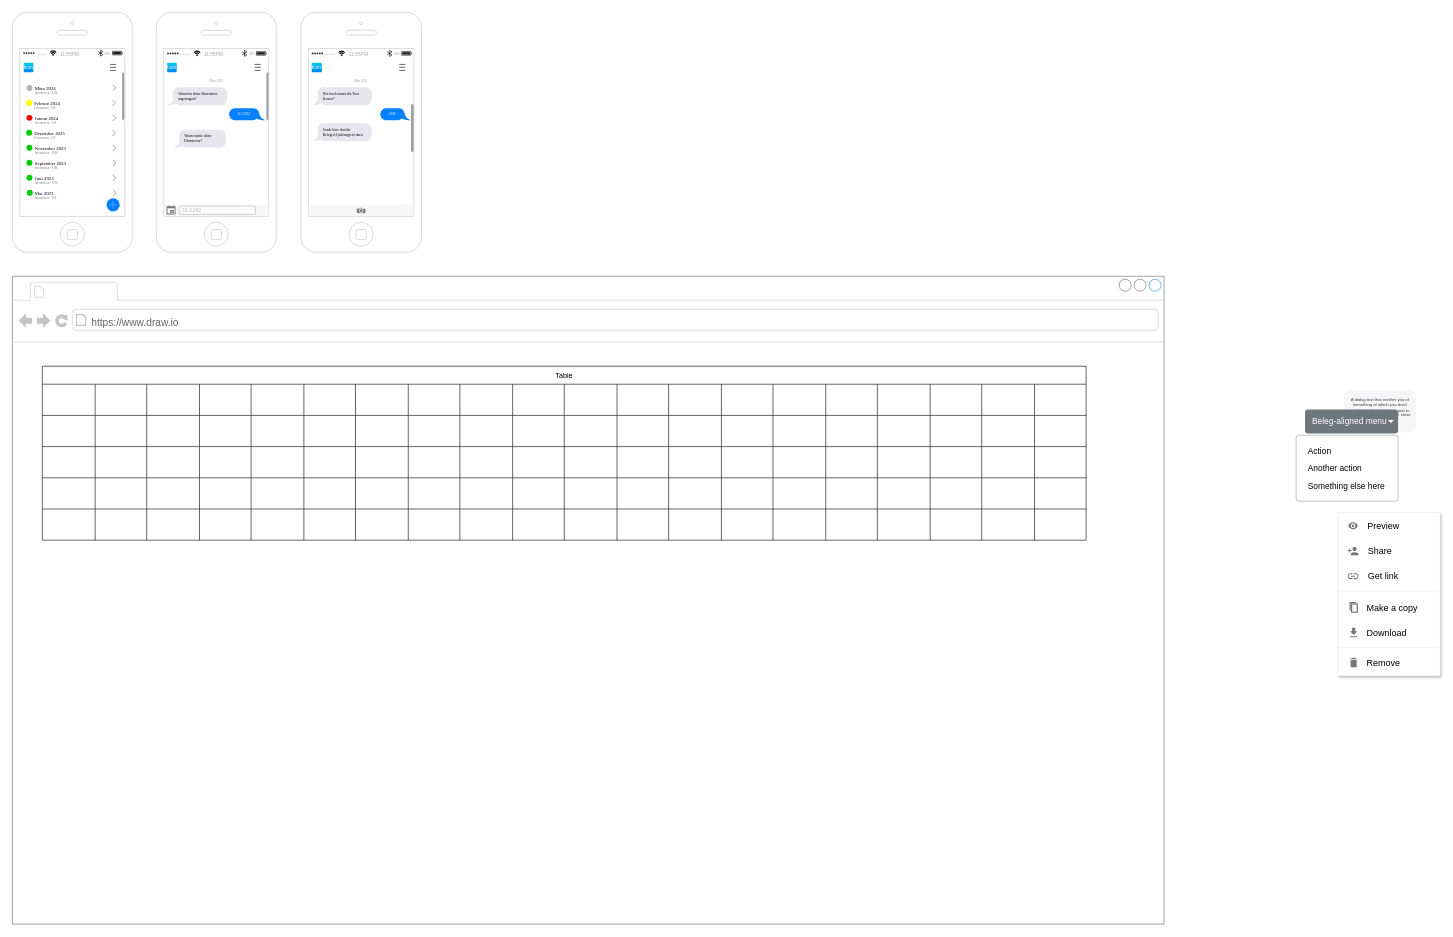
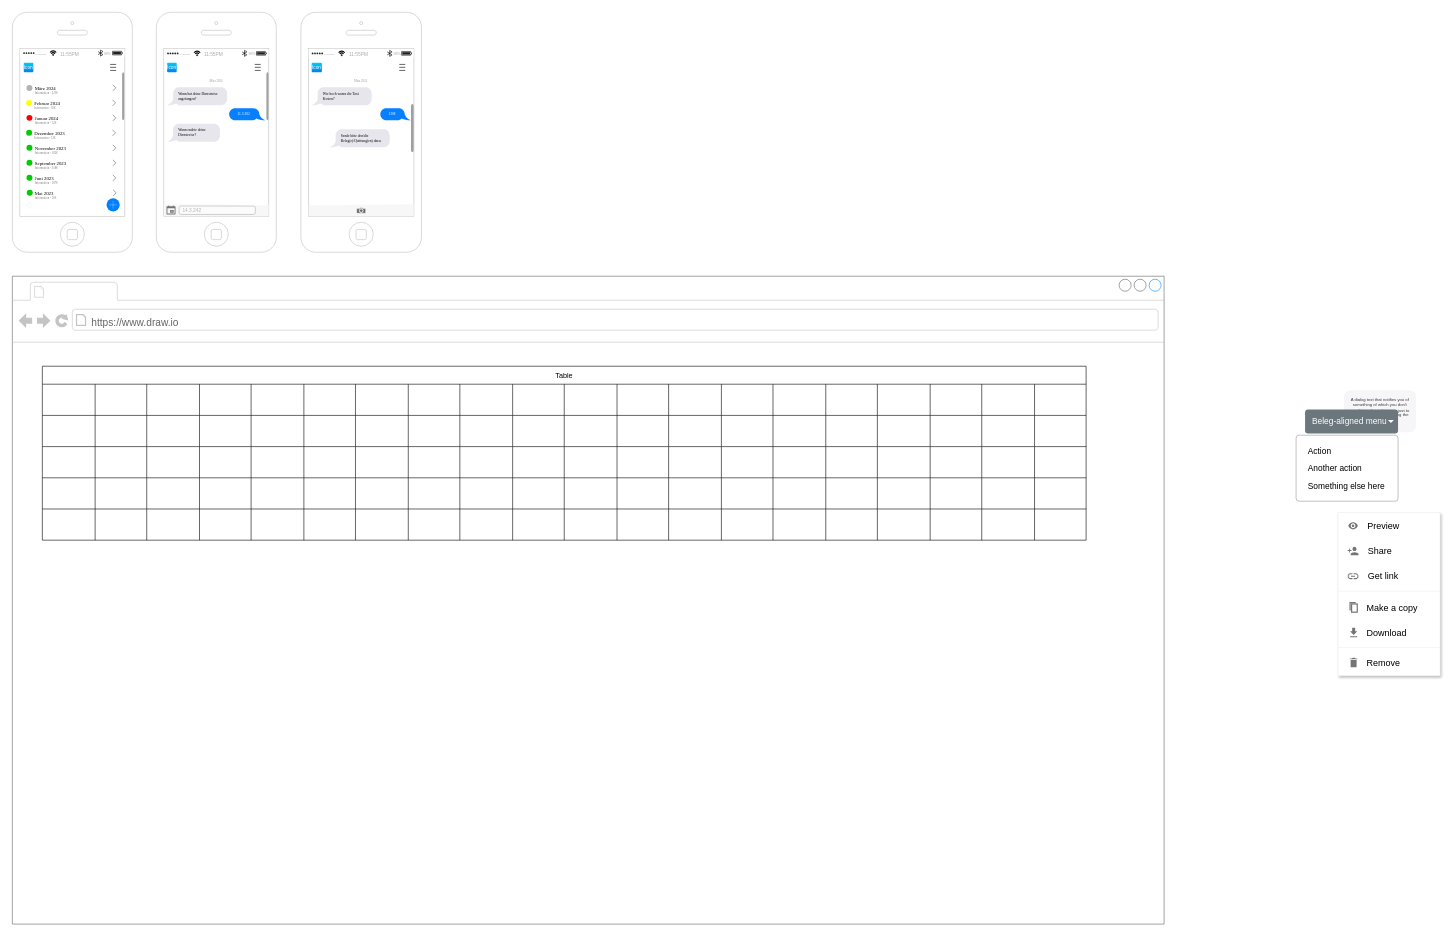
node "Sende bitte den/die Beleg(e)/Quittung(en) dazu.": moved (342, 132) -> (360, 138)
node "Wann endete deine Dienstreise?": moved (200, 139) -> (194, 133)
node "A dialog text that notifies you of something of which you don't need to make a decision, just to acknowledge it by hoch the close button.": label "A dialog text that notifies you of something of which you don't need to make a decision, just to acknowledge it by hoch the close button." -> "A dialog text that notifies you of something of which you don't need to make a decision, just to acknowledge it by pressing the close button."
